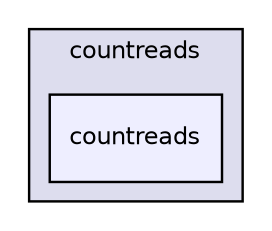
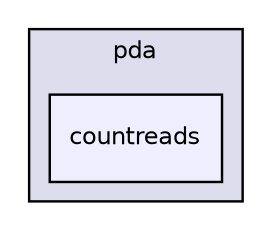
cluster "countreads": label "countreads" -> "pda"
